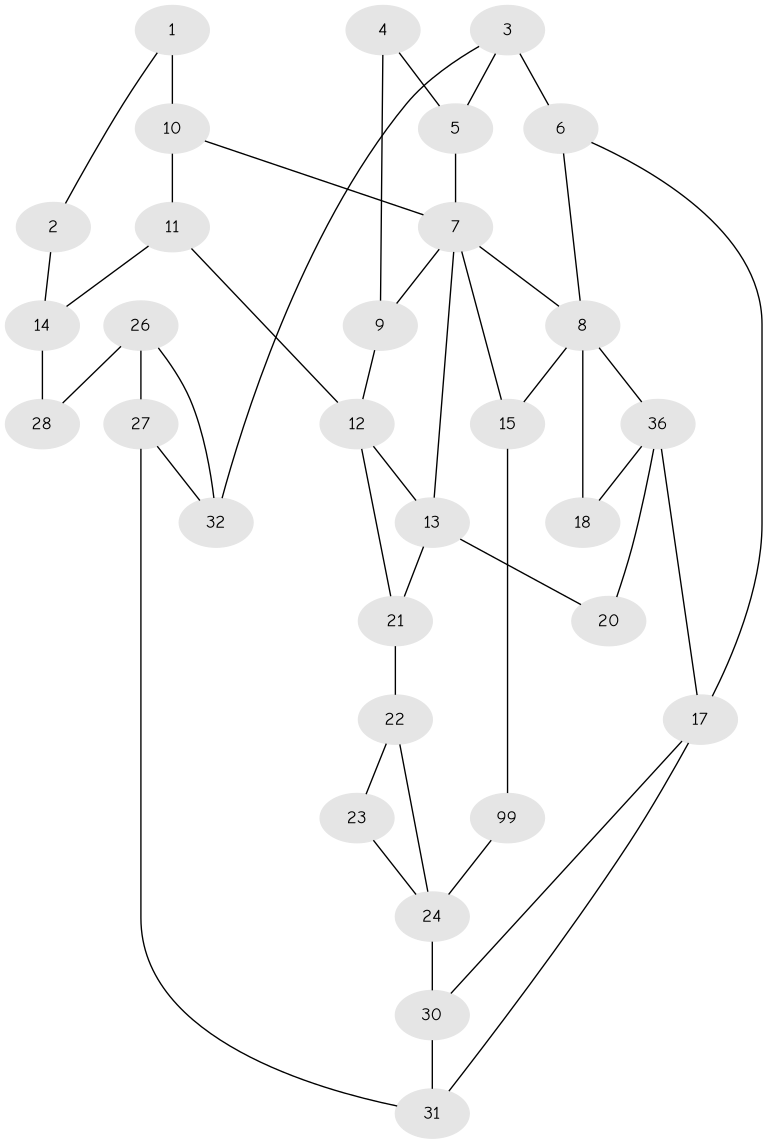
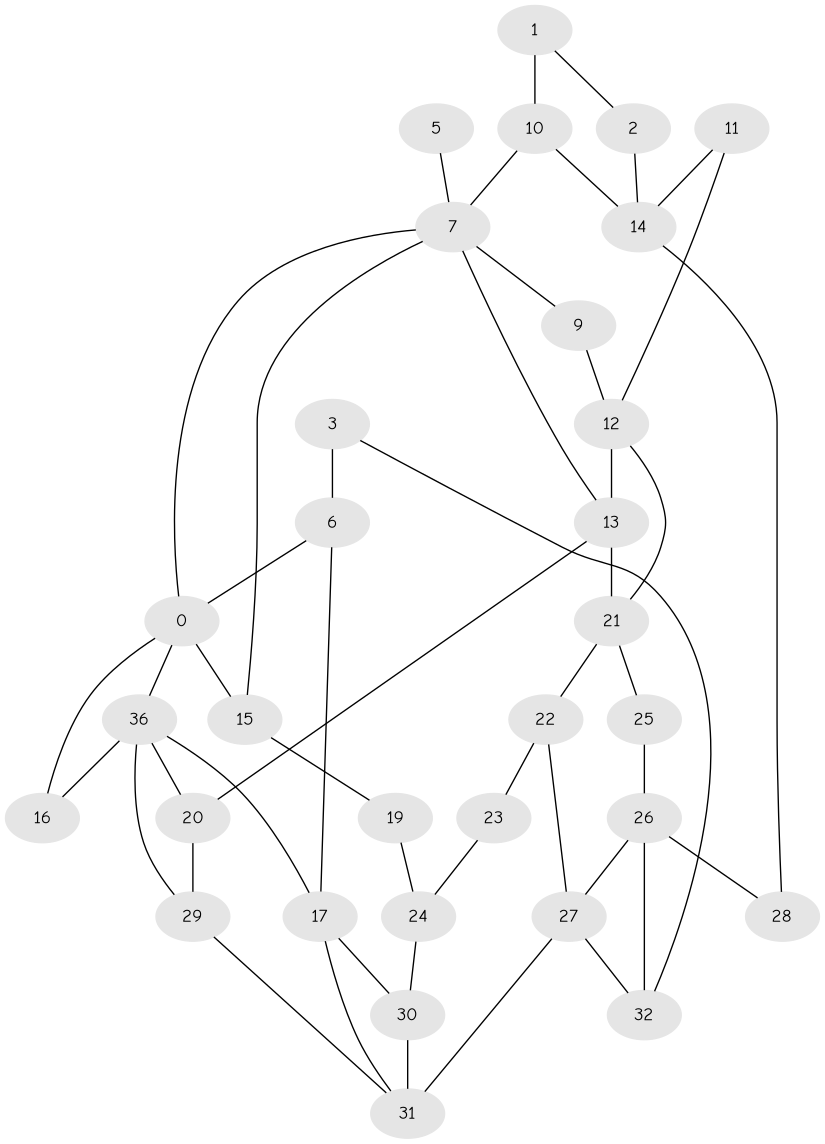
node "4": removed
edge "3" -- "5": removed
edge "10" -- "11": now "10" -- "14"
node "8": label "8" -> "0"
node "18": label "18" -> "16"
node "25": added
edge "22" -- "24": now "22" -- "27"
node "99": label "99" -> "19"
node "29": added
